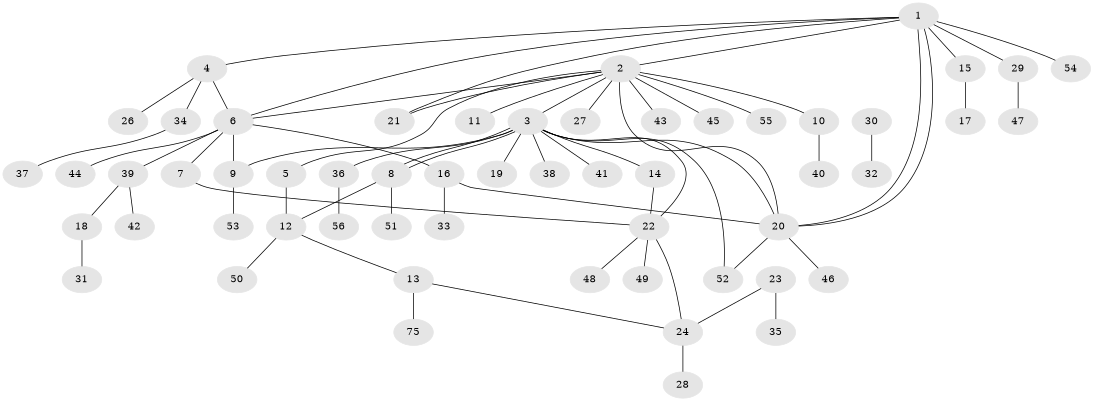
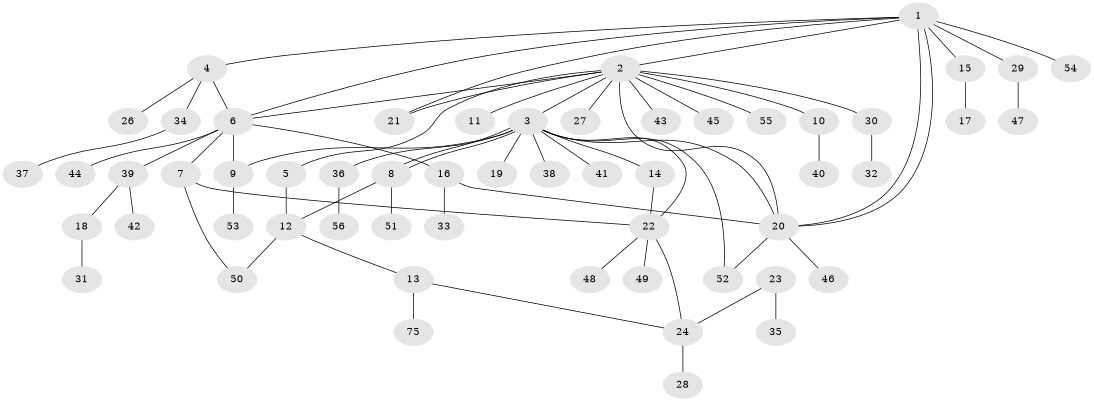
edge "2" -- "30": added
edge "7" -- "50": added
